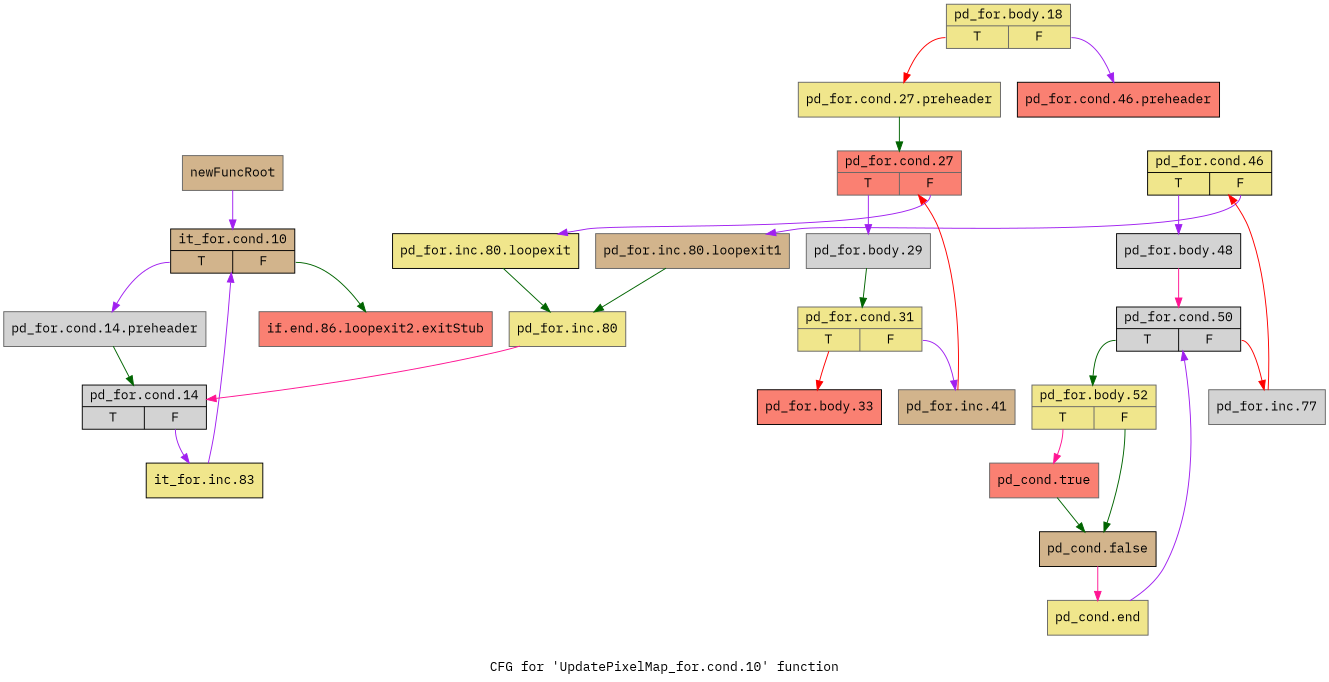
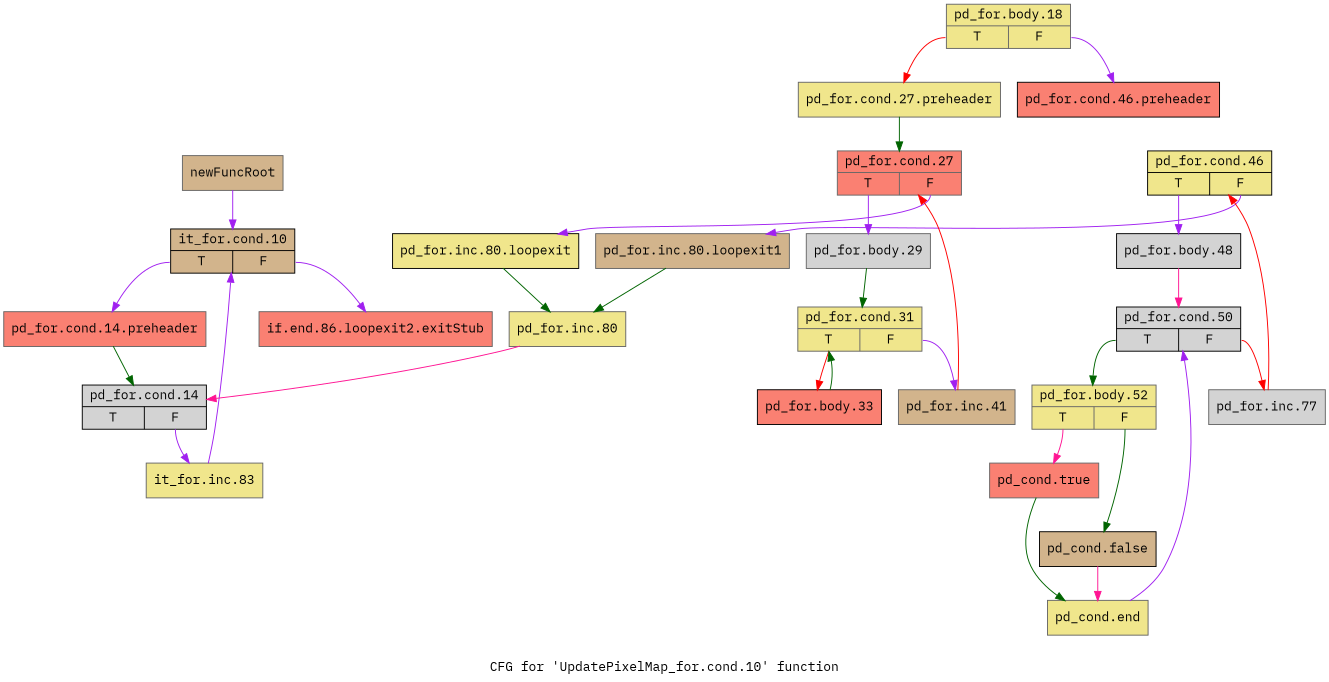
edge "it_for.cond.10" -> "if.end.86.loopexit2.exitStub": color darkgreen -> purple
node "pd_for.cond.14.preheader": fillcolor lightgrey -> salmon
edge "pd_for.body.33" -> "pd_for.cond.31": added
node "it_for.inc.83": color black -> gray40
edge "pd_cond.true" -> "pd_cond.false": now "pd_cond.true" -> "pd_cond.end"
